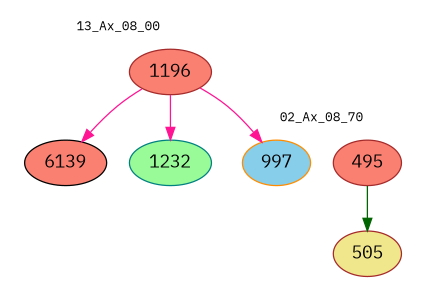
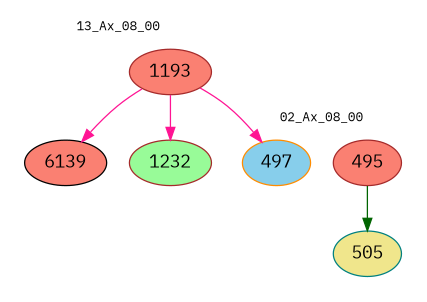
node "1196": label "1196" -> "1193"
cluster "02_Ax_08_70": label "02_Ax_08_70" -> "02_Ax_08_00"
node "1232": color teal -> brown
node "997": label "997" -> "497"
node "505": color brown -> teal
